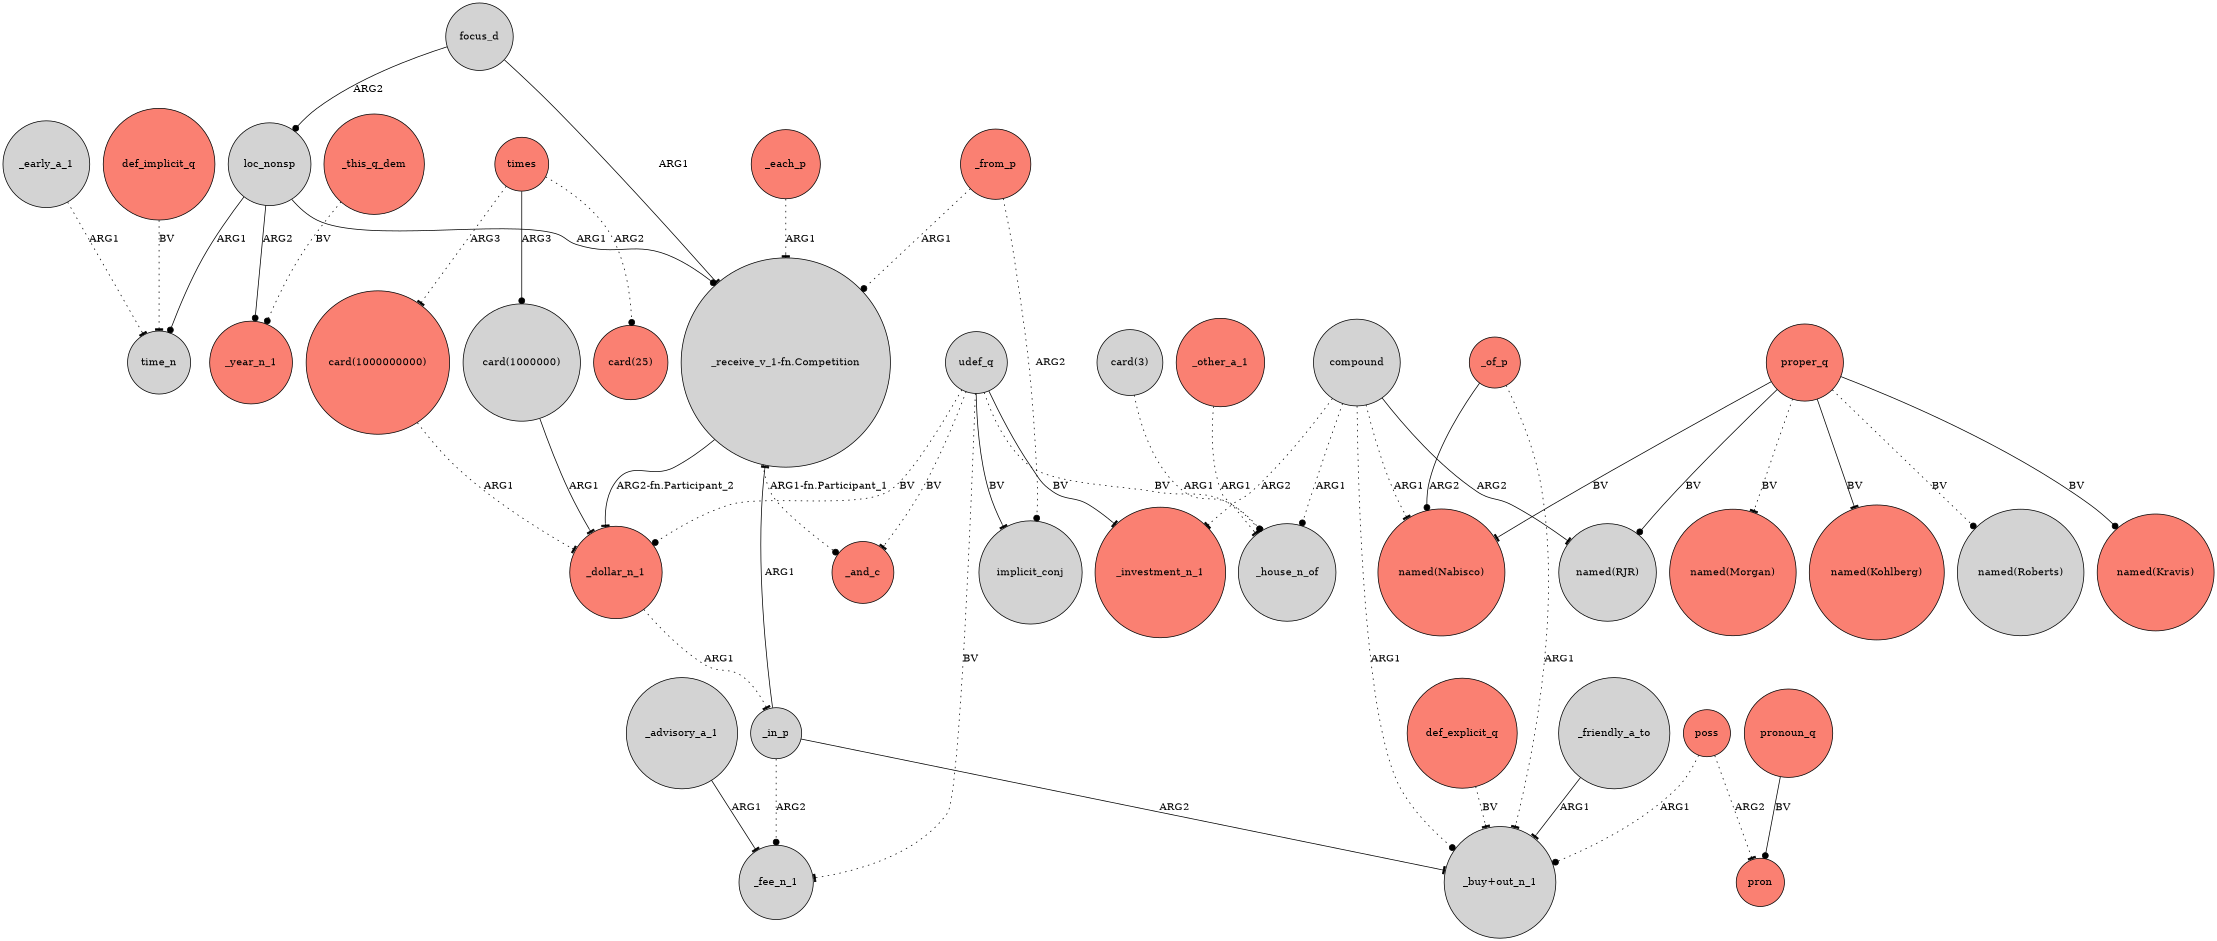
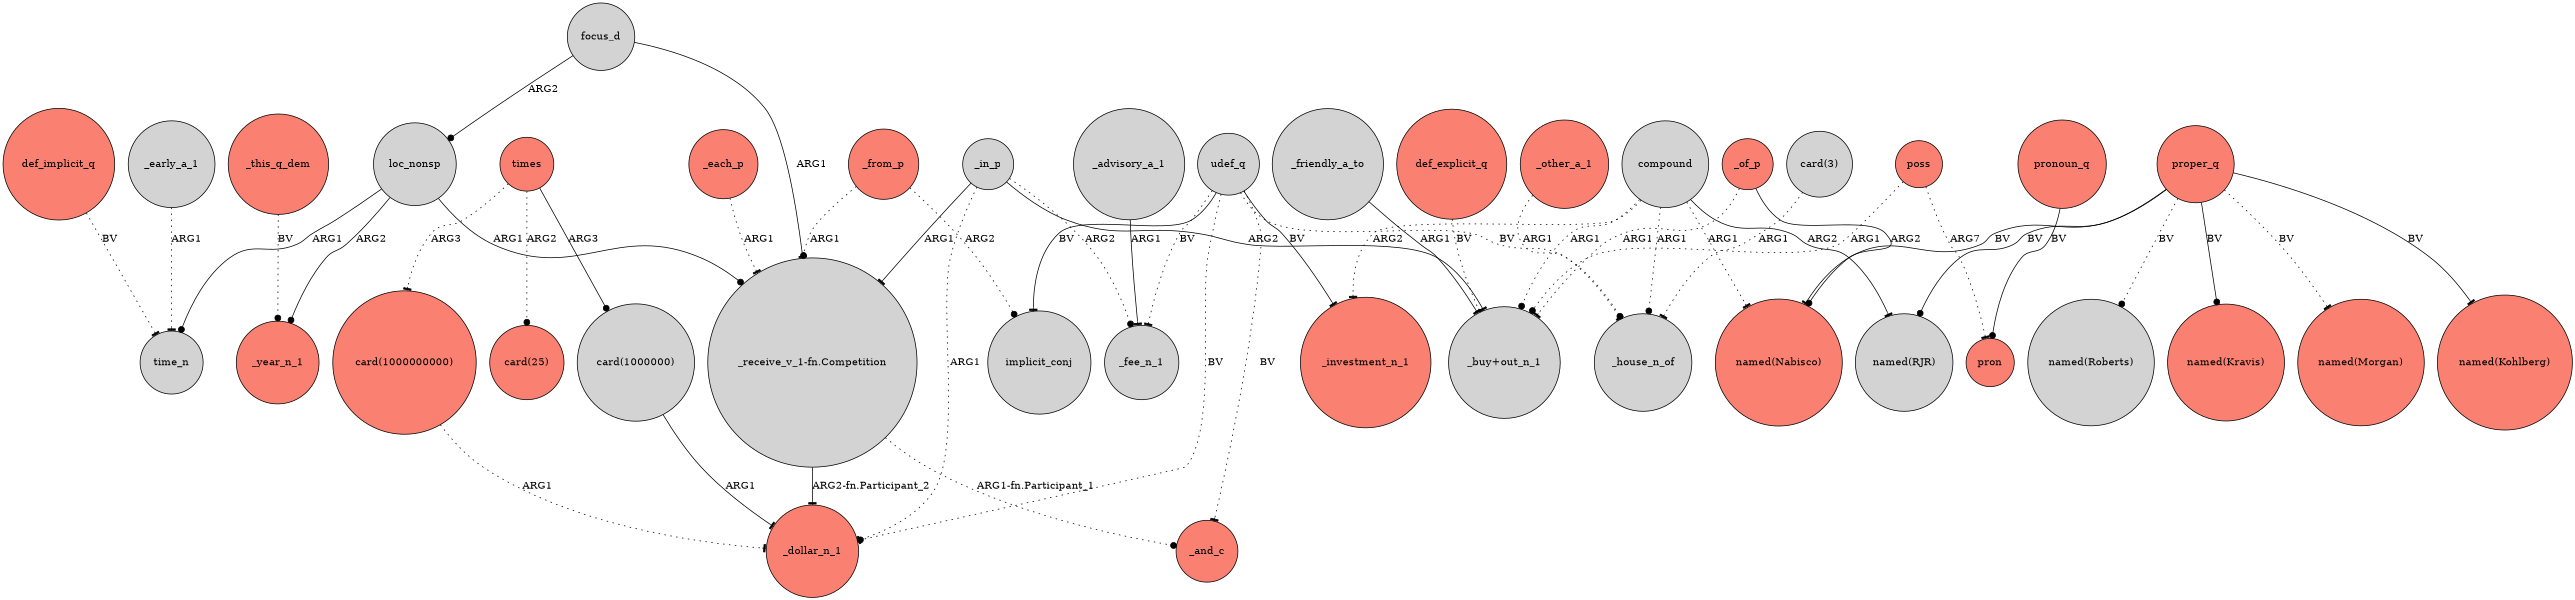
edge "_dollar_n_1" -> "_in_p": reversed
edge "poss" -> "pron": label "ARG2" -> "ARG7"
